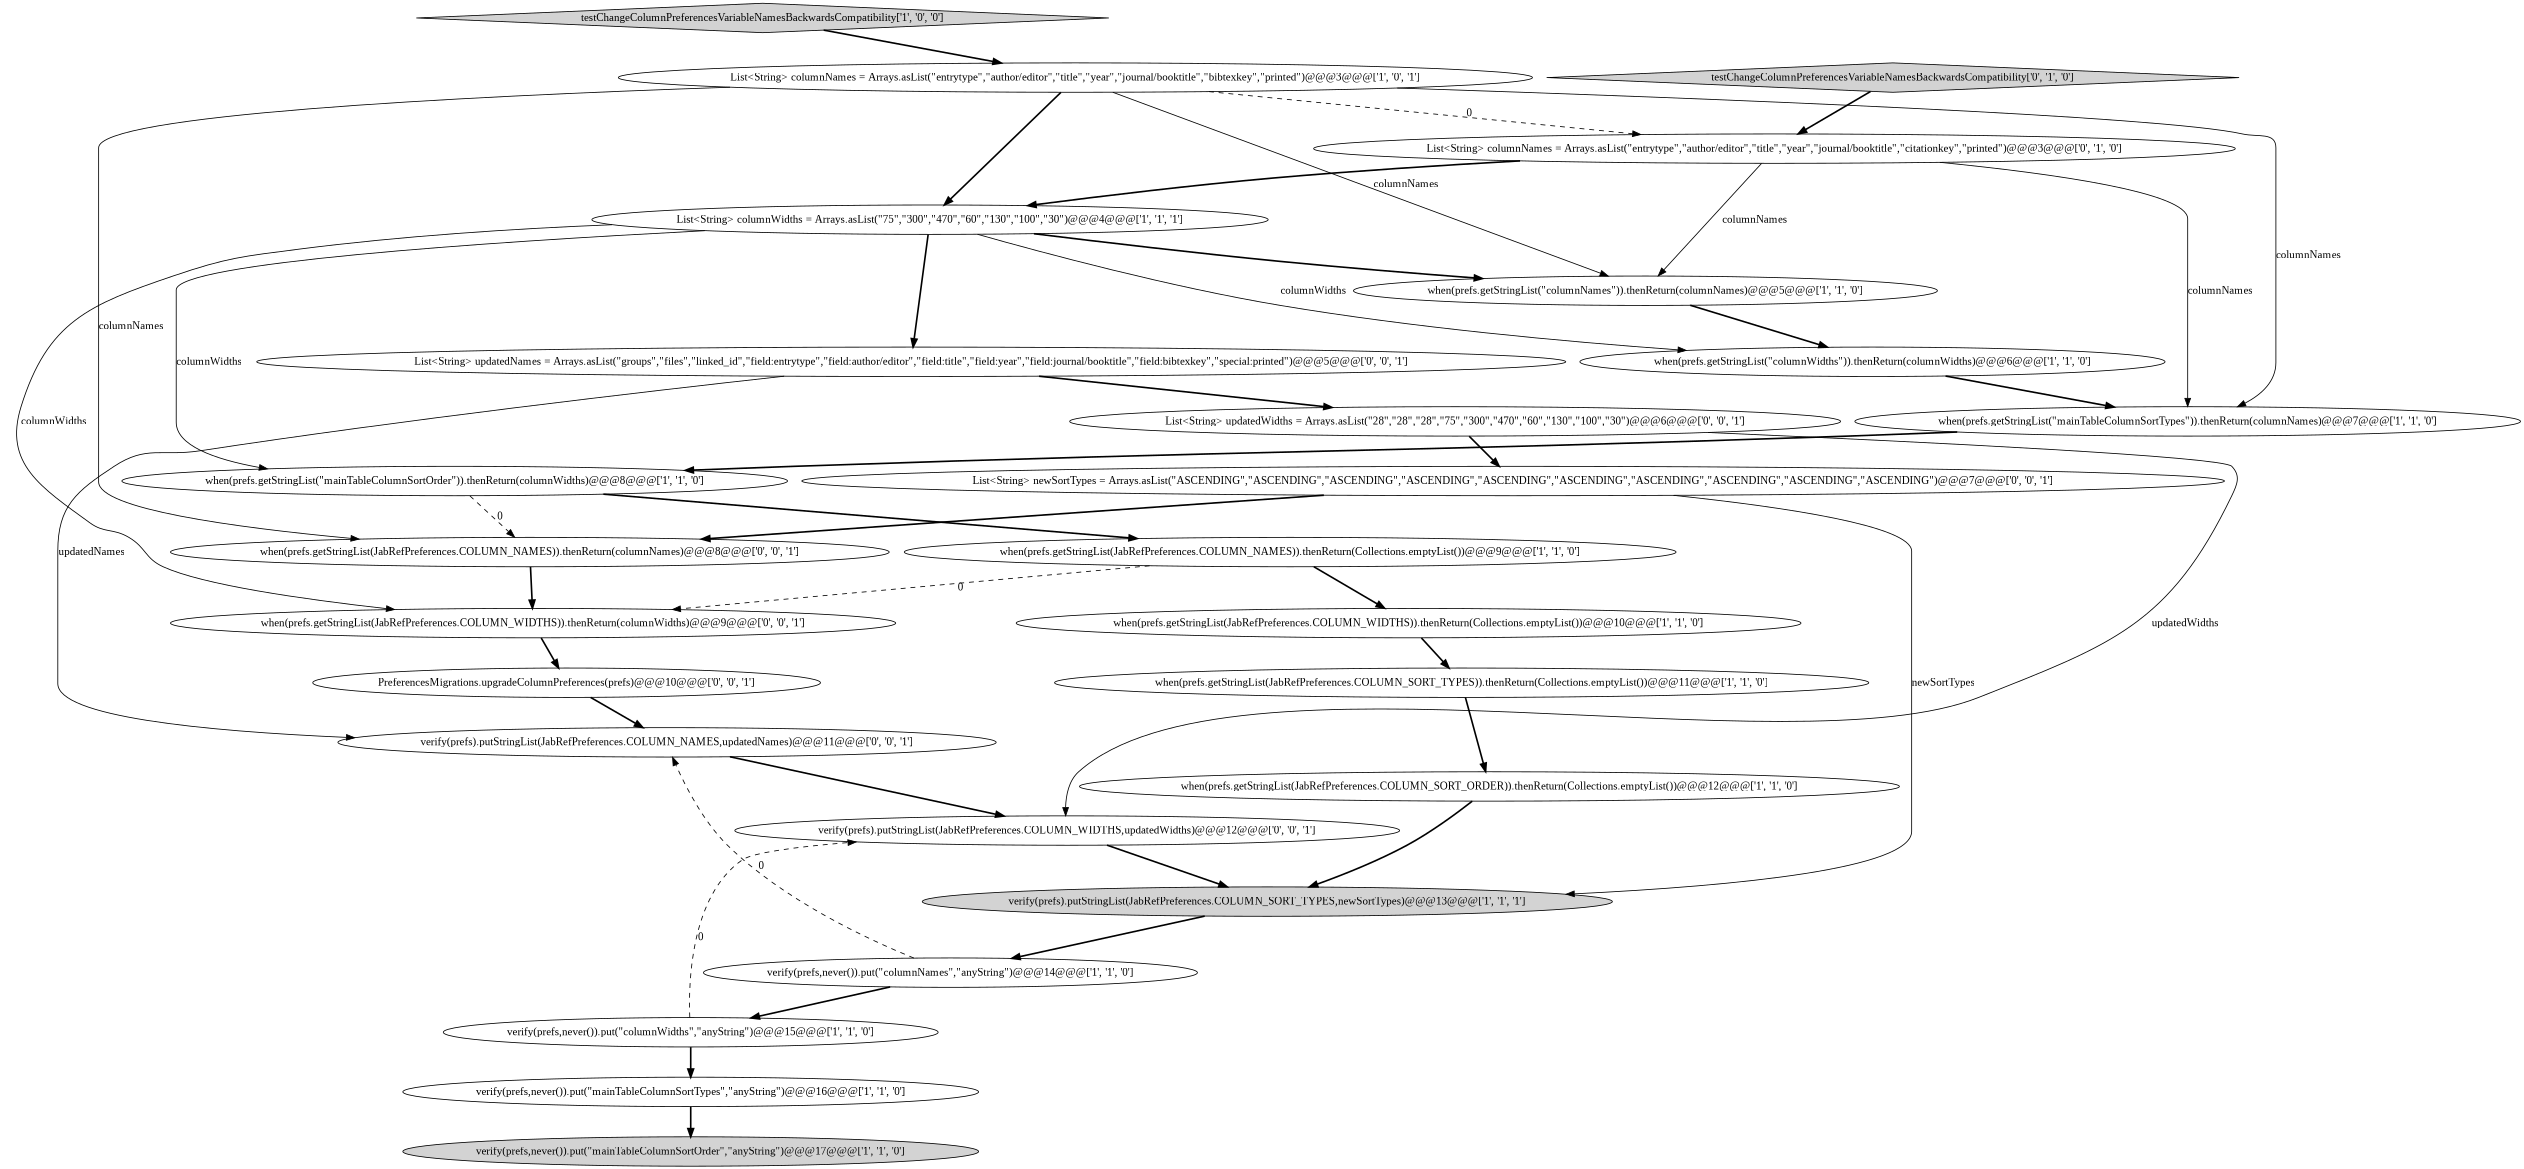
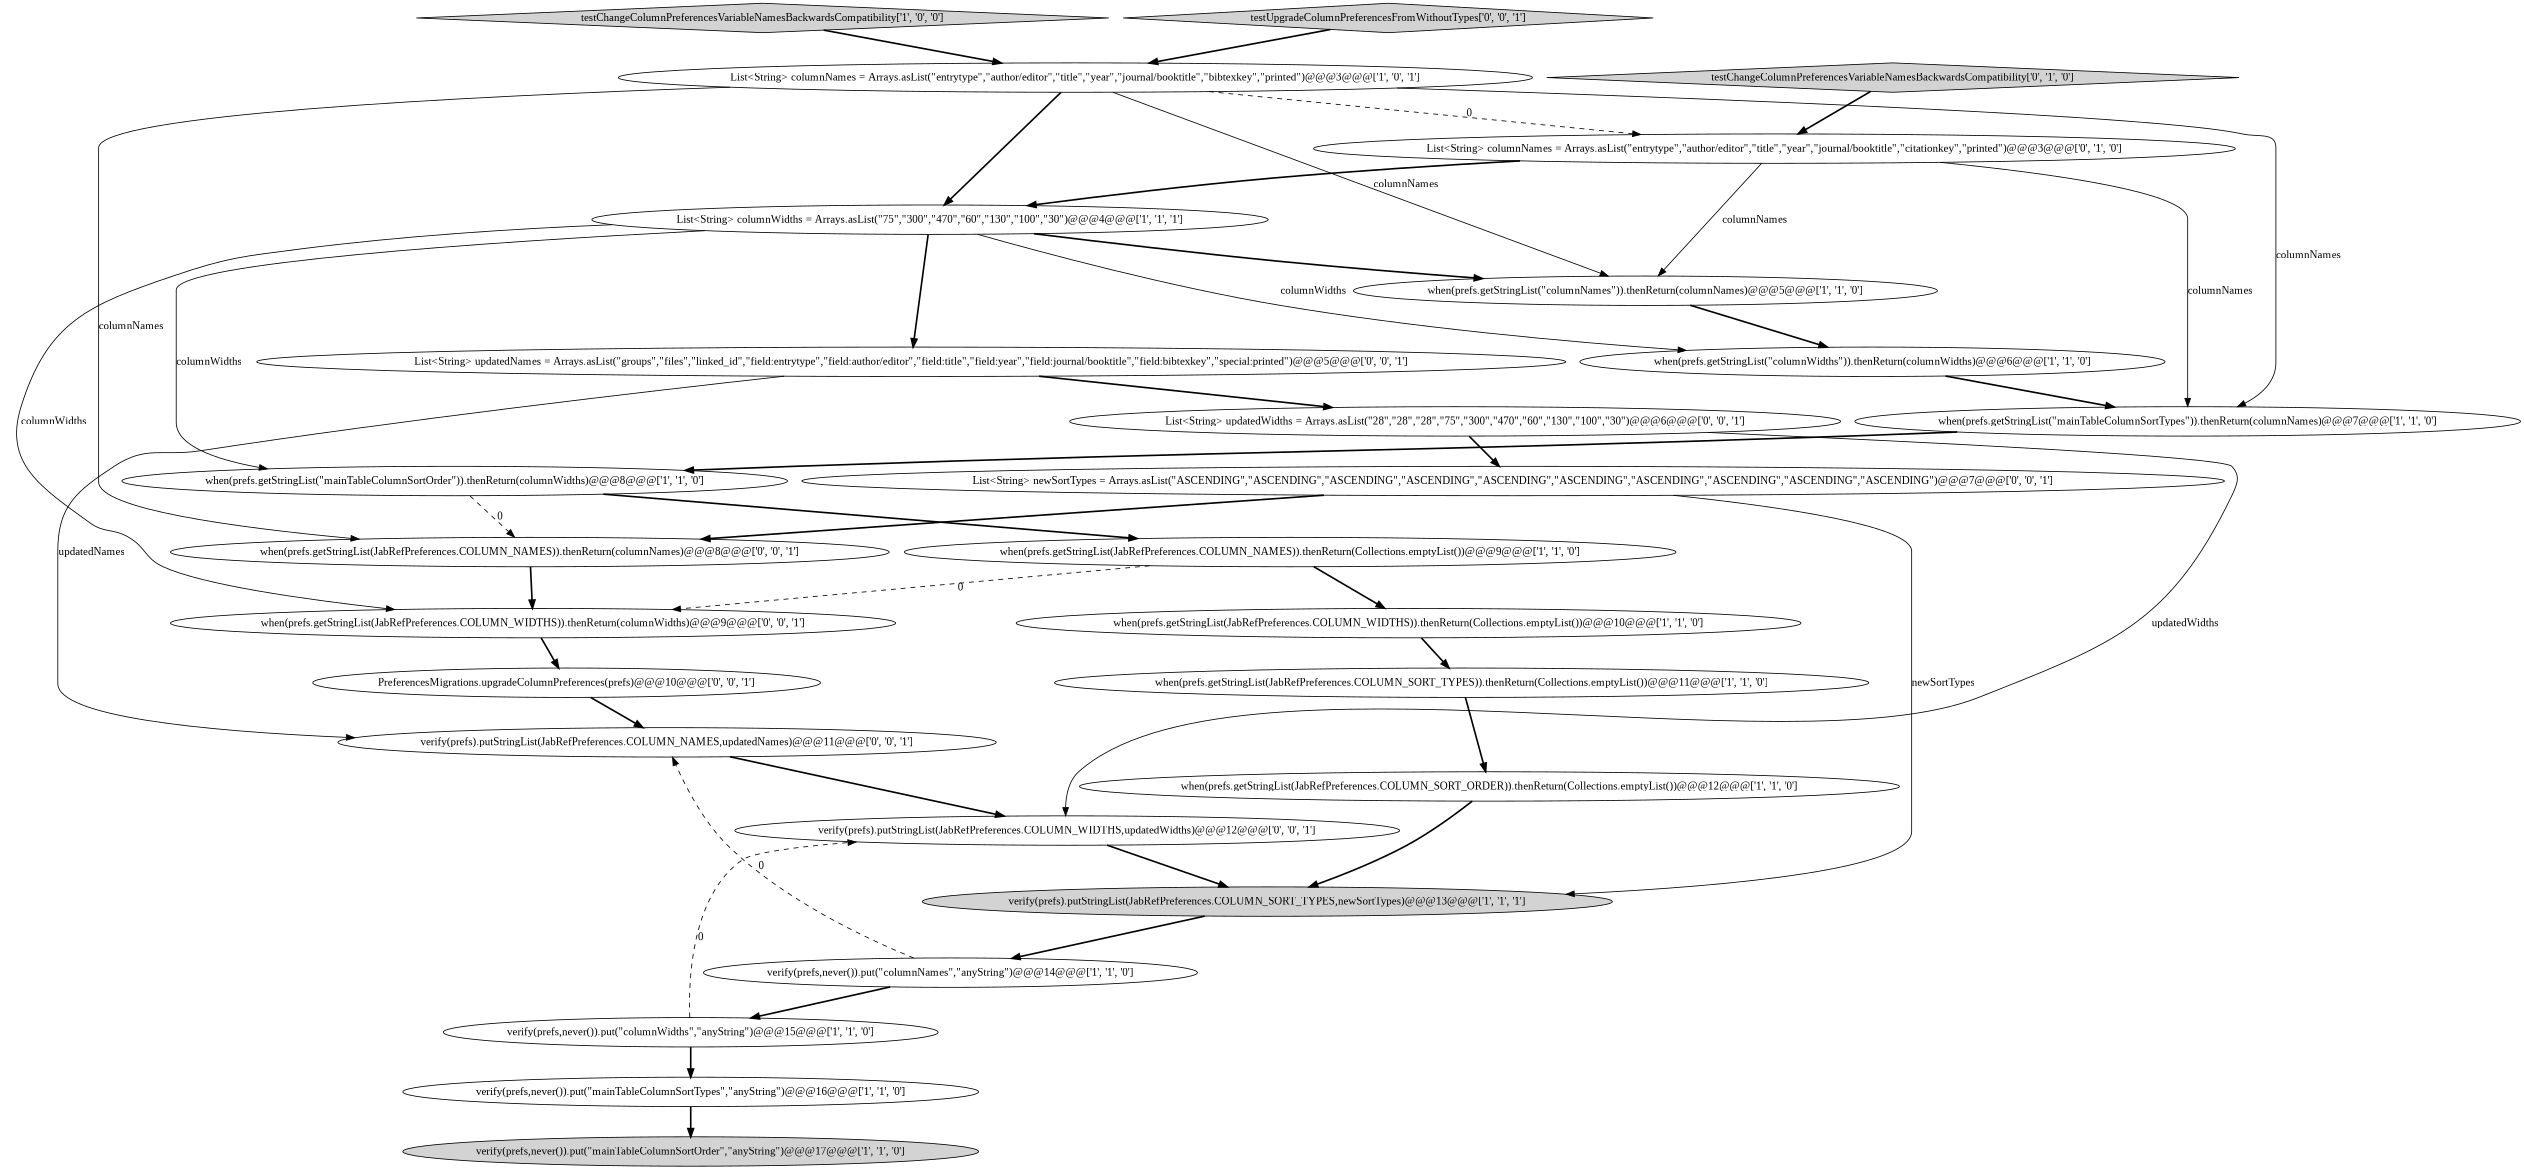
node "testUpgradeColumnPreferencesFromWithoutTypes['0', '0', '1']": added
